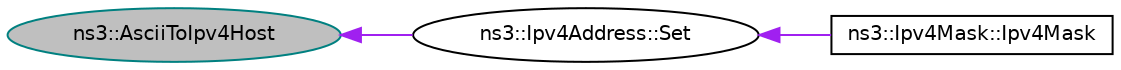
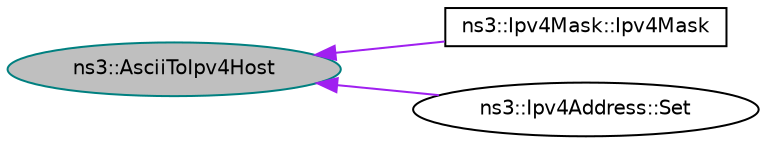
edge "ns3::Ipv4Mask::Ipv4Mask" -> "ns3::Ipv4Address::Set": now "ns3::Ipv4Mask::Ipv4Mask" -> "ns3::AsciiToIpv4Host"
